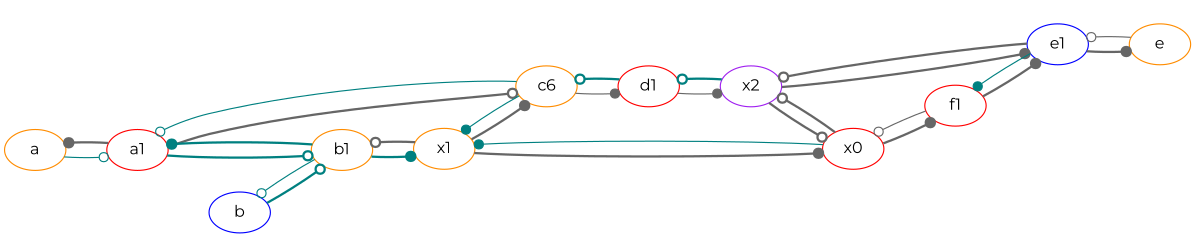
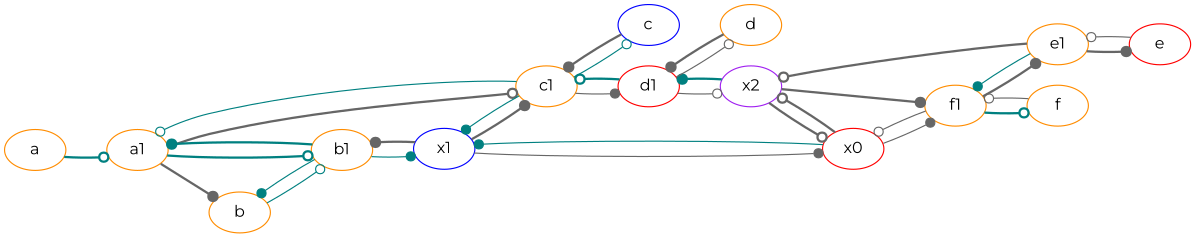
node "c": added
node "d": added
node "e1": color blue -> darkorange
node "e": color darkorange -> red
edge "x2" -> "e1": now "x2" -> "f1"
edge "x2" -> "d1": arrowhead odot -> dot
node "c6": label "c6" -> "c1"
edge "d1" -> "x2": arrowhead dot -> odot
node "f1": color red -> darkorange
node "f": added
edge "x0" -> "f1": style bold -> solid
edge "a1" -> "a": now "a1" -> "b"
edge "x1" -> "b1": arrowhead odot -> dot
node "x1": color darkorange -> blue
node "a1": color red -> darkorange
edge "x1" -> "x0": style bold -> solid
edge "b1" -> "x1": style bold -> solid
edge "a" -> "a1": style solid -> bold
edge "b1" -> "b": arrowhead odot -> dot
edge "b" -> "b1": style bold -> solid
node "b": color blue -> darkorange
